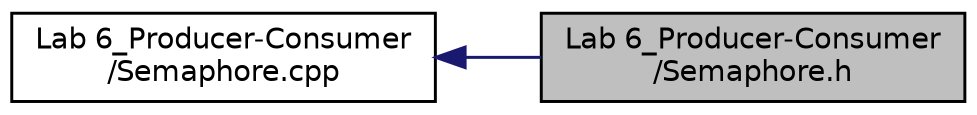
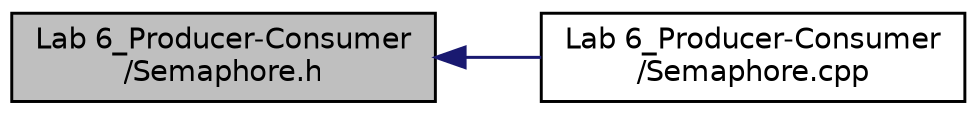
edge "Lab 6_Producer-Consumer /Semaphore.h" -> "Lab 6_Producer-Consumer /Semaphore.cpp": reversed
